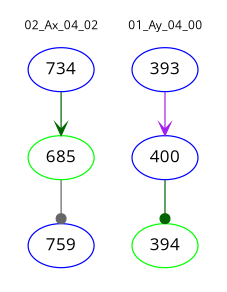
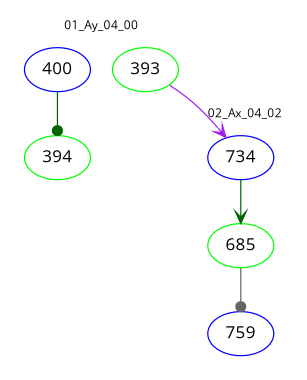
node "393": color blue -> green
edge "393" -> "400": now "393" -> "734"
